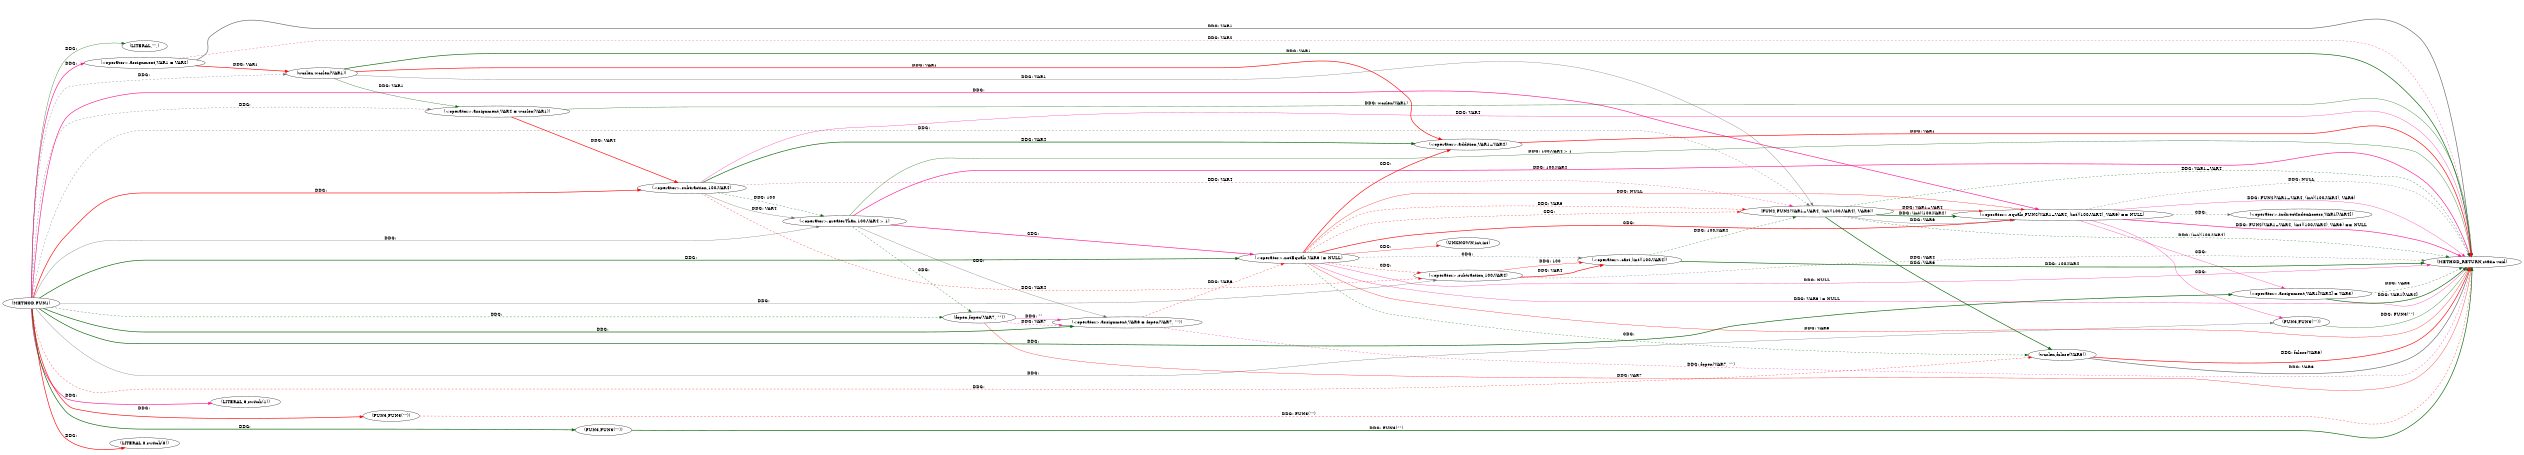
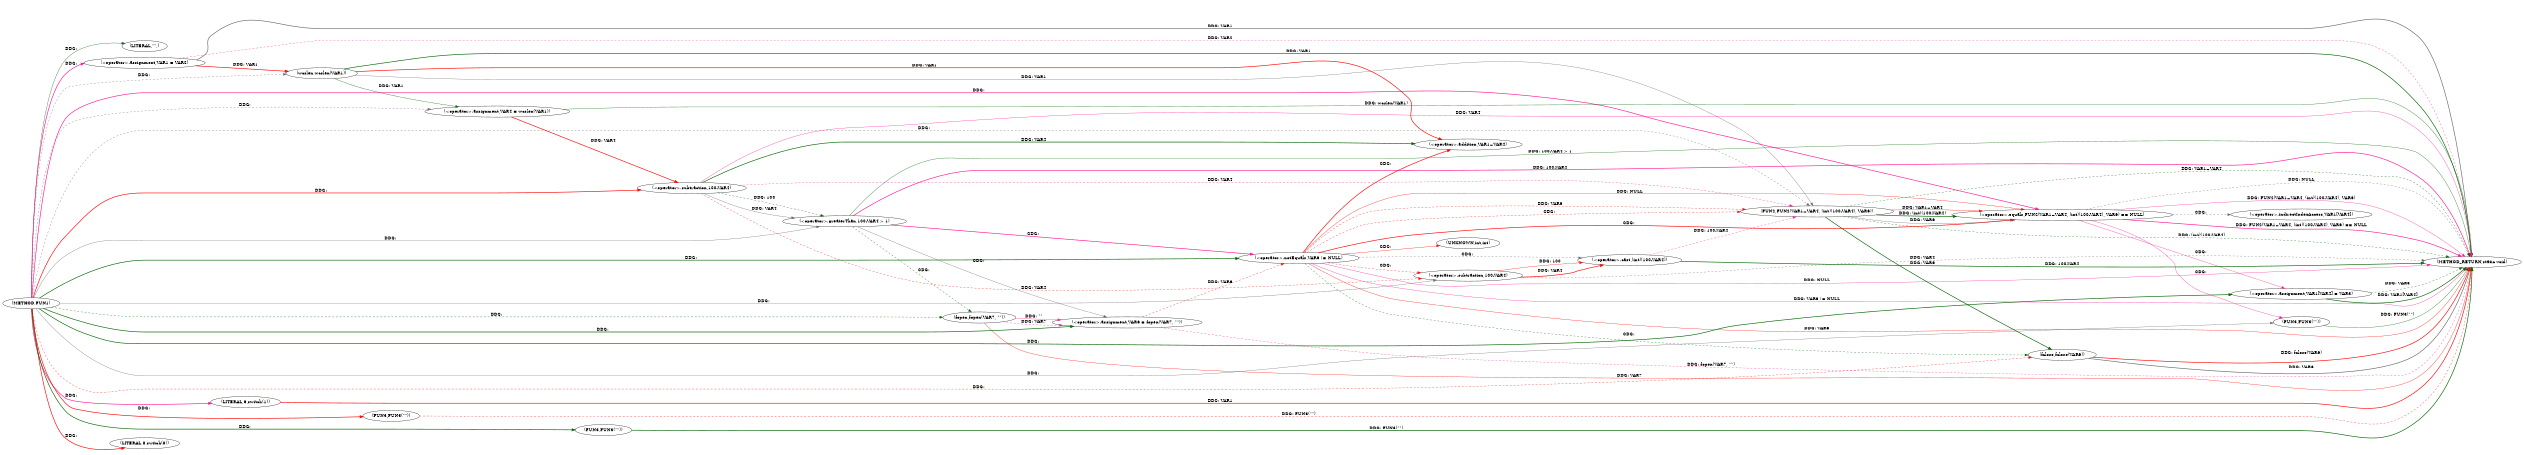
edge "(<operator>.addition,VAR1+VAR4)" -> "(METHOD_RETURN,static void)": now "(LITERAL,6,switch(1))" -> "(METHOD_RETURN,static void)"
edge "(<operator>.cast,(int)(100-VAR4))" -> "(FUN2,FUN2(VAR1+VAR4, (int)(100-VAR4), VAR6))": color darkgreen -> deeppink
node "(wcslen,fclose(VAR6))": label "(wcslen,fclose(VAR6))" -> "(fclose,fclose(VAR6))"
